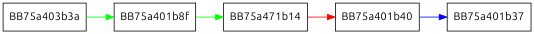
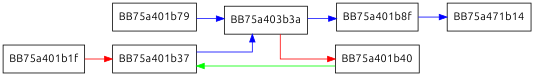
edge "BB75a403b3a" -> "BB75a401b8f": color green -> blue
node "BB75a401b79": added
edge "BB75a401b8f" -> "BB75a471b14": color green -> blue
edge "BB75a471b14" -> "BB75a401b40": now "BB75a403b3a" -> "BB75a401b40"
edge "BB75a401b40" -> "BB75a401b37": color blue -> green
edge "BB75a401b37" -> "BB75a403b3a": added
node "BB75a401b1f": added
